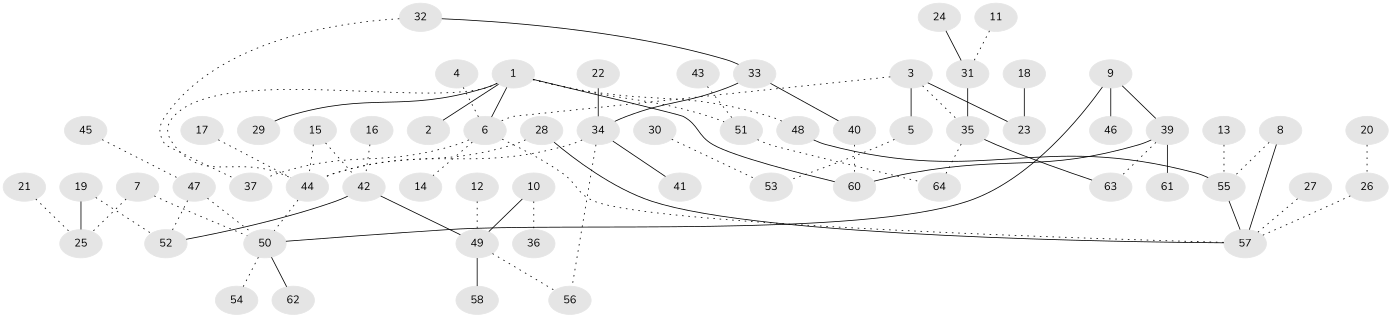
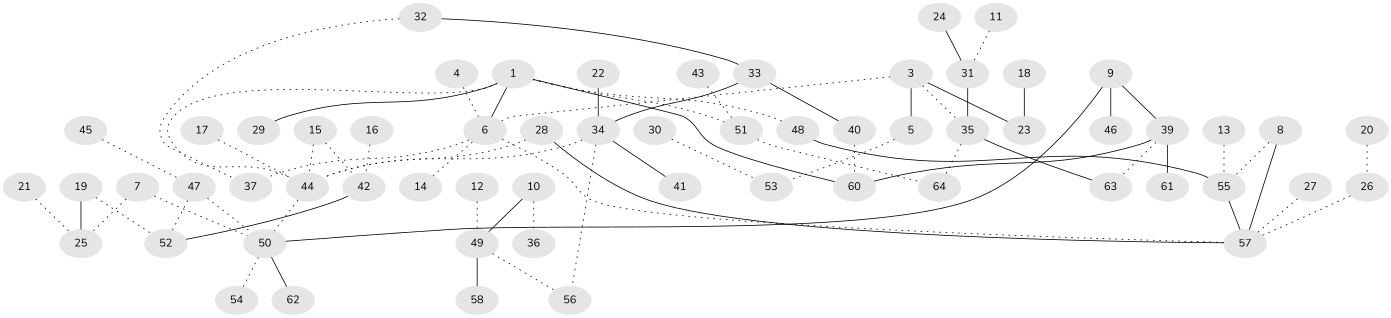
node "2": removed
edge "42" -- "49": removed
